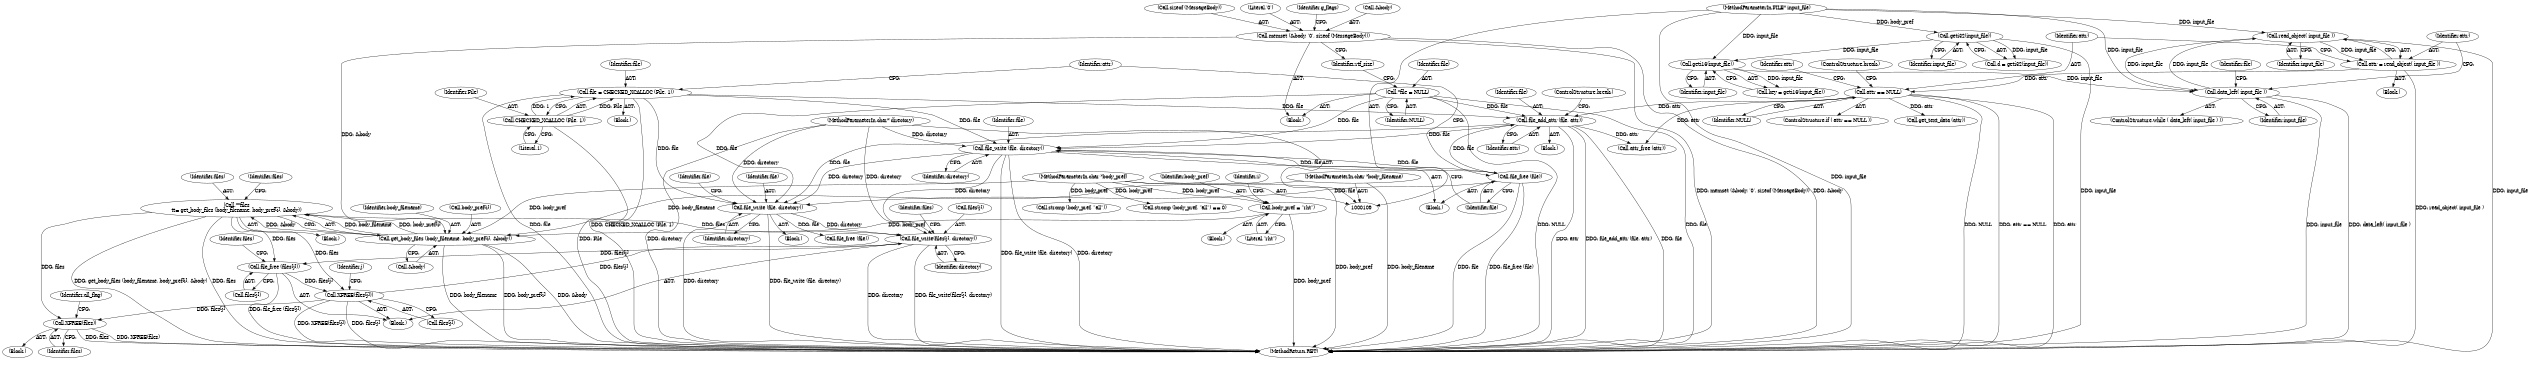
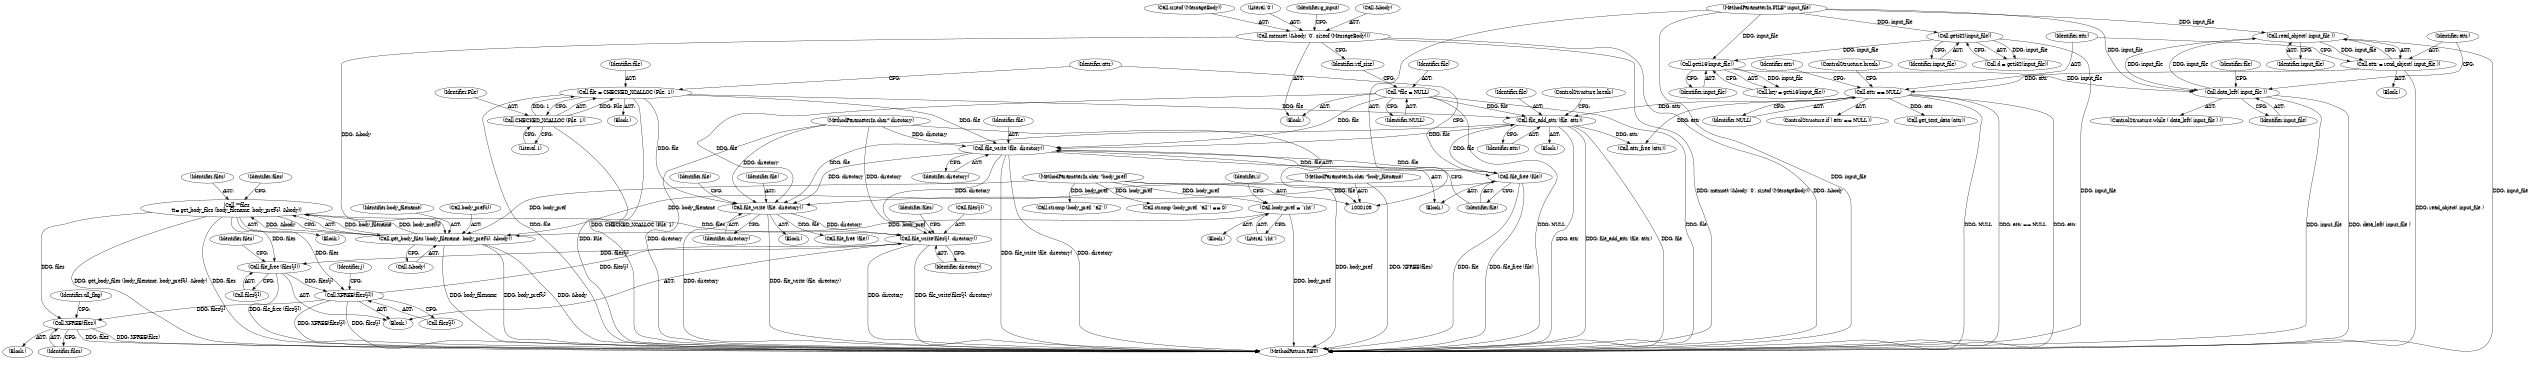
node "(Identifier,g_flags)": label "(Identifier,g_flags)" -> "(Identifier,g_input)"
edge "(MethodParameterIn,FILE* input_file)" -> "(Call,geti32(input_file))": label "DDG: body_pref" -> "DDG: input_file"
node "(Identifier,body_pref)": removed
edge "(MethodParameterIn,char *body_filename)" -> "(MethodReturn,RET)": label "DDG: body_filename" -> "DDG: XFREE(files)"
